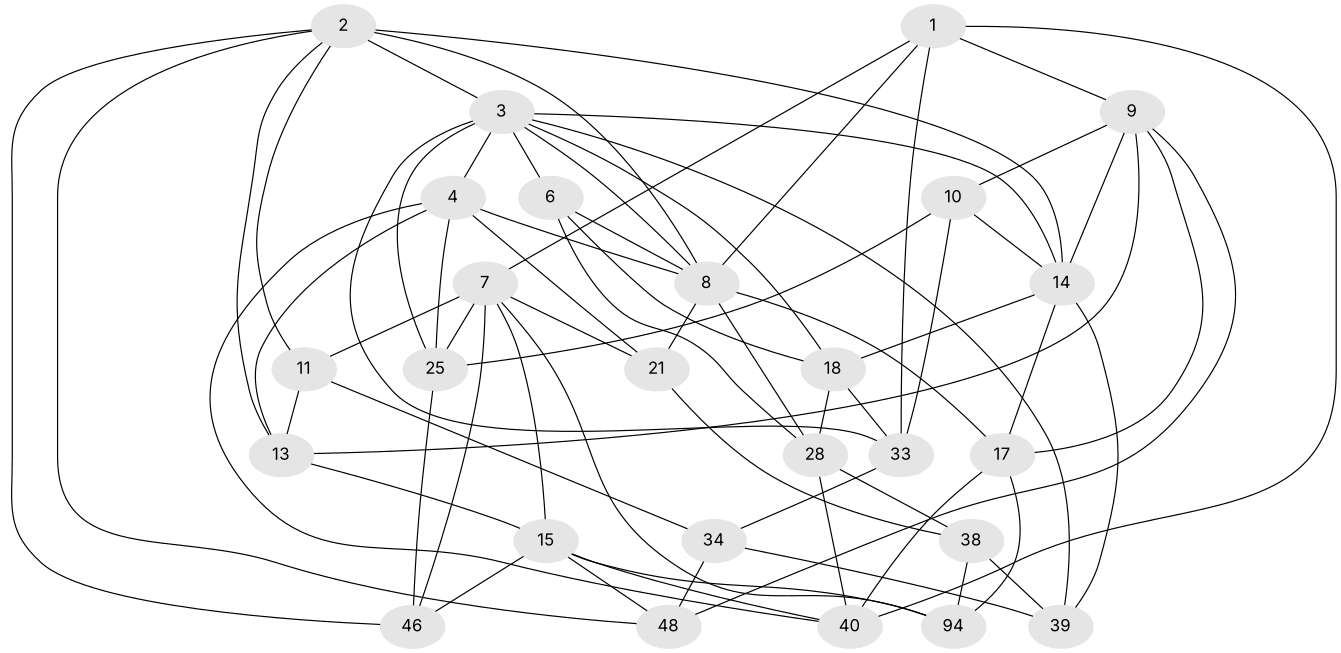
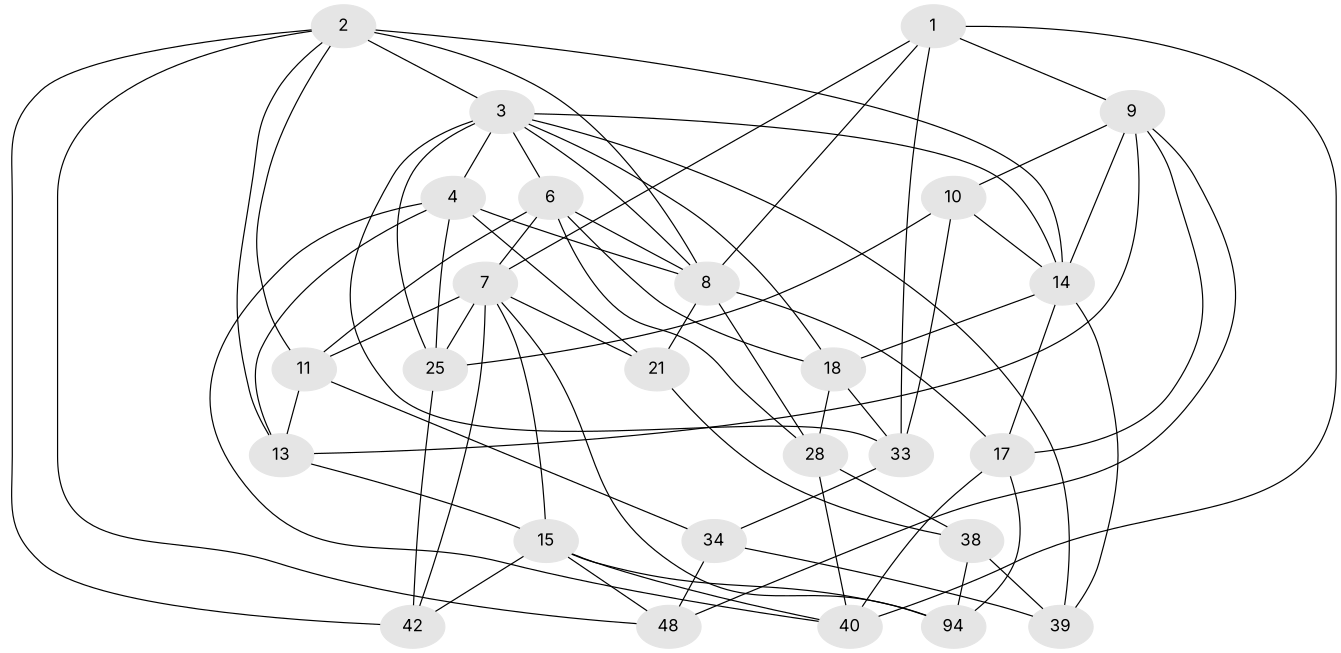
edge "6" -- "7": added
edge "6" -- "11": added
node "46": label "46" -> "42"
